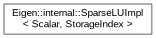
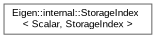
node "Eigen::internal::SparseLUImpl < Scalar, StorageIndex >": label "Eigen::internal::SparseLUImpl < Scalar, StorageIndex >" -> "Eigen::internal::StorageIndex < Scalar, StorageIndex >"
